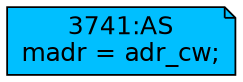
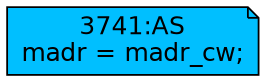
node "3741:AS madr = adr_cw;": label "3741:AS madr = adr_cw;" -> "3741:AS madr = madr_cw;"
